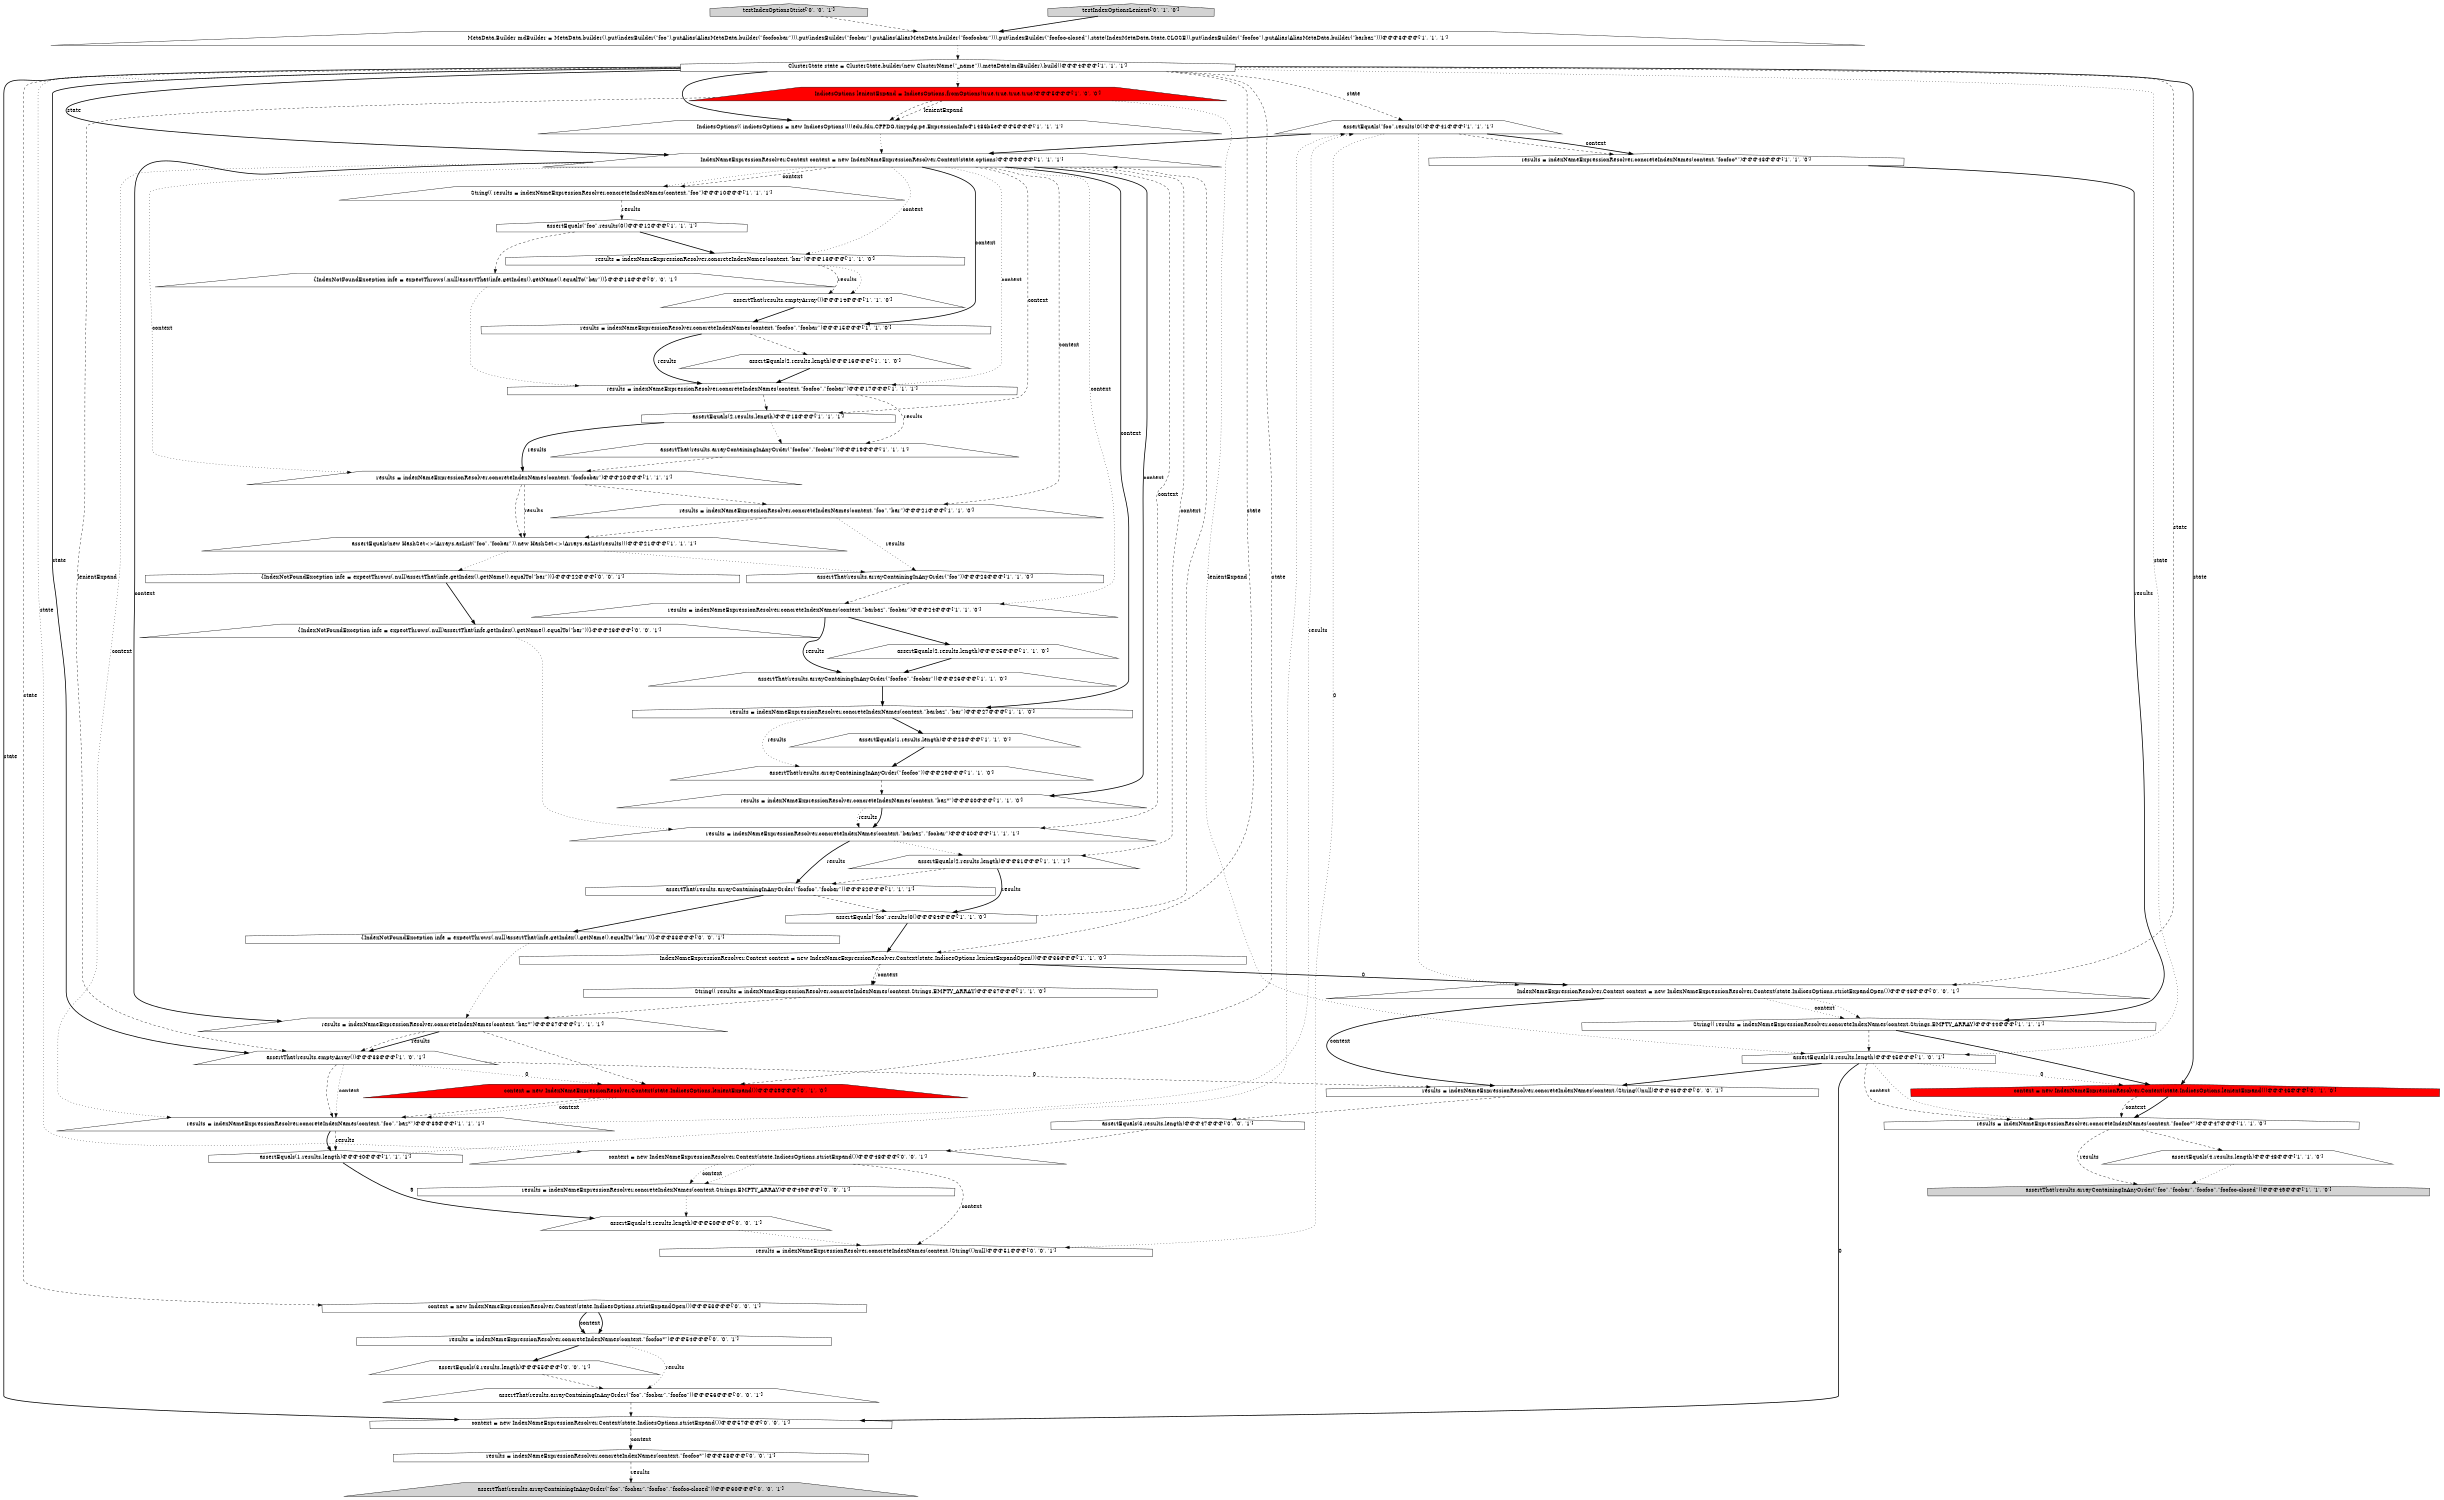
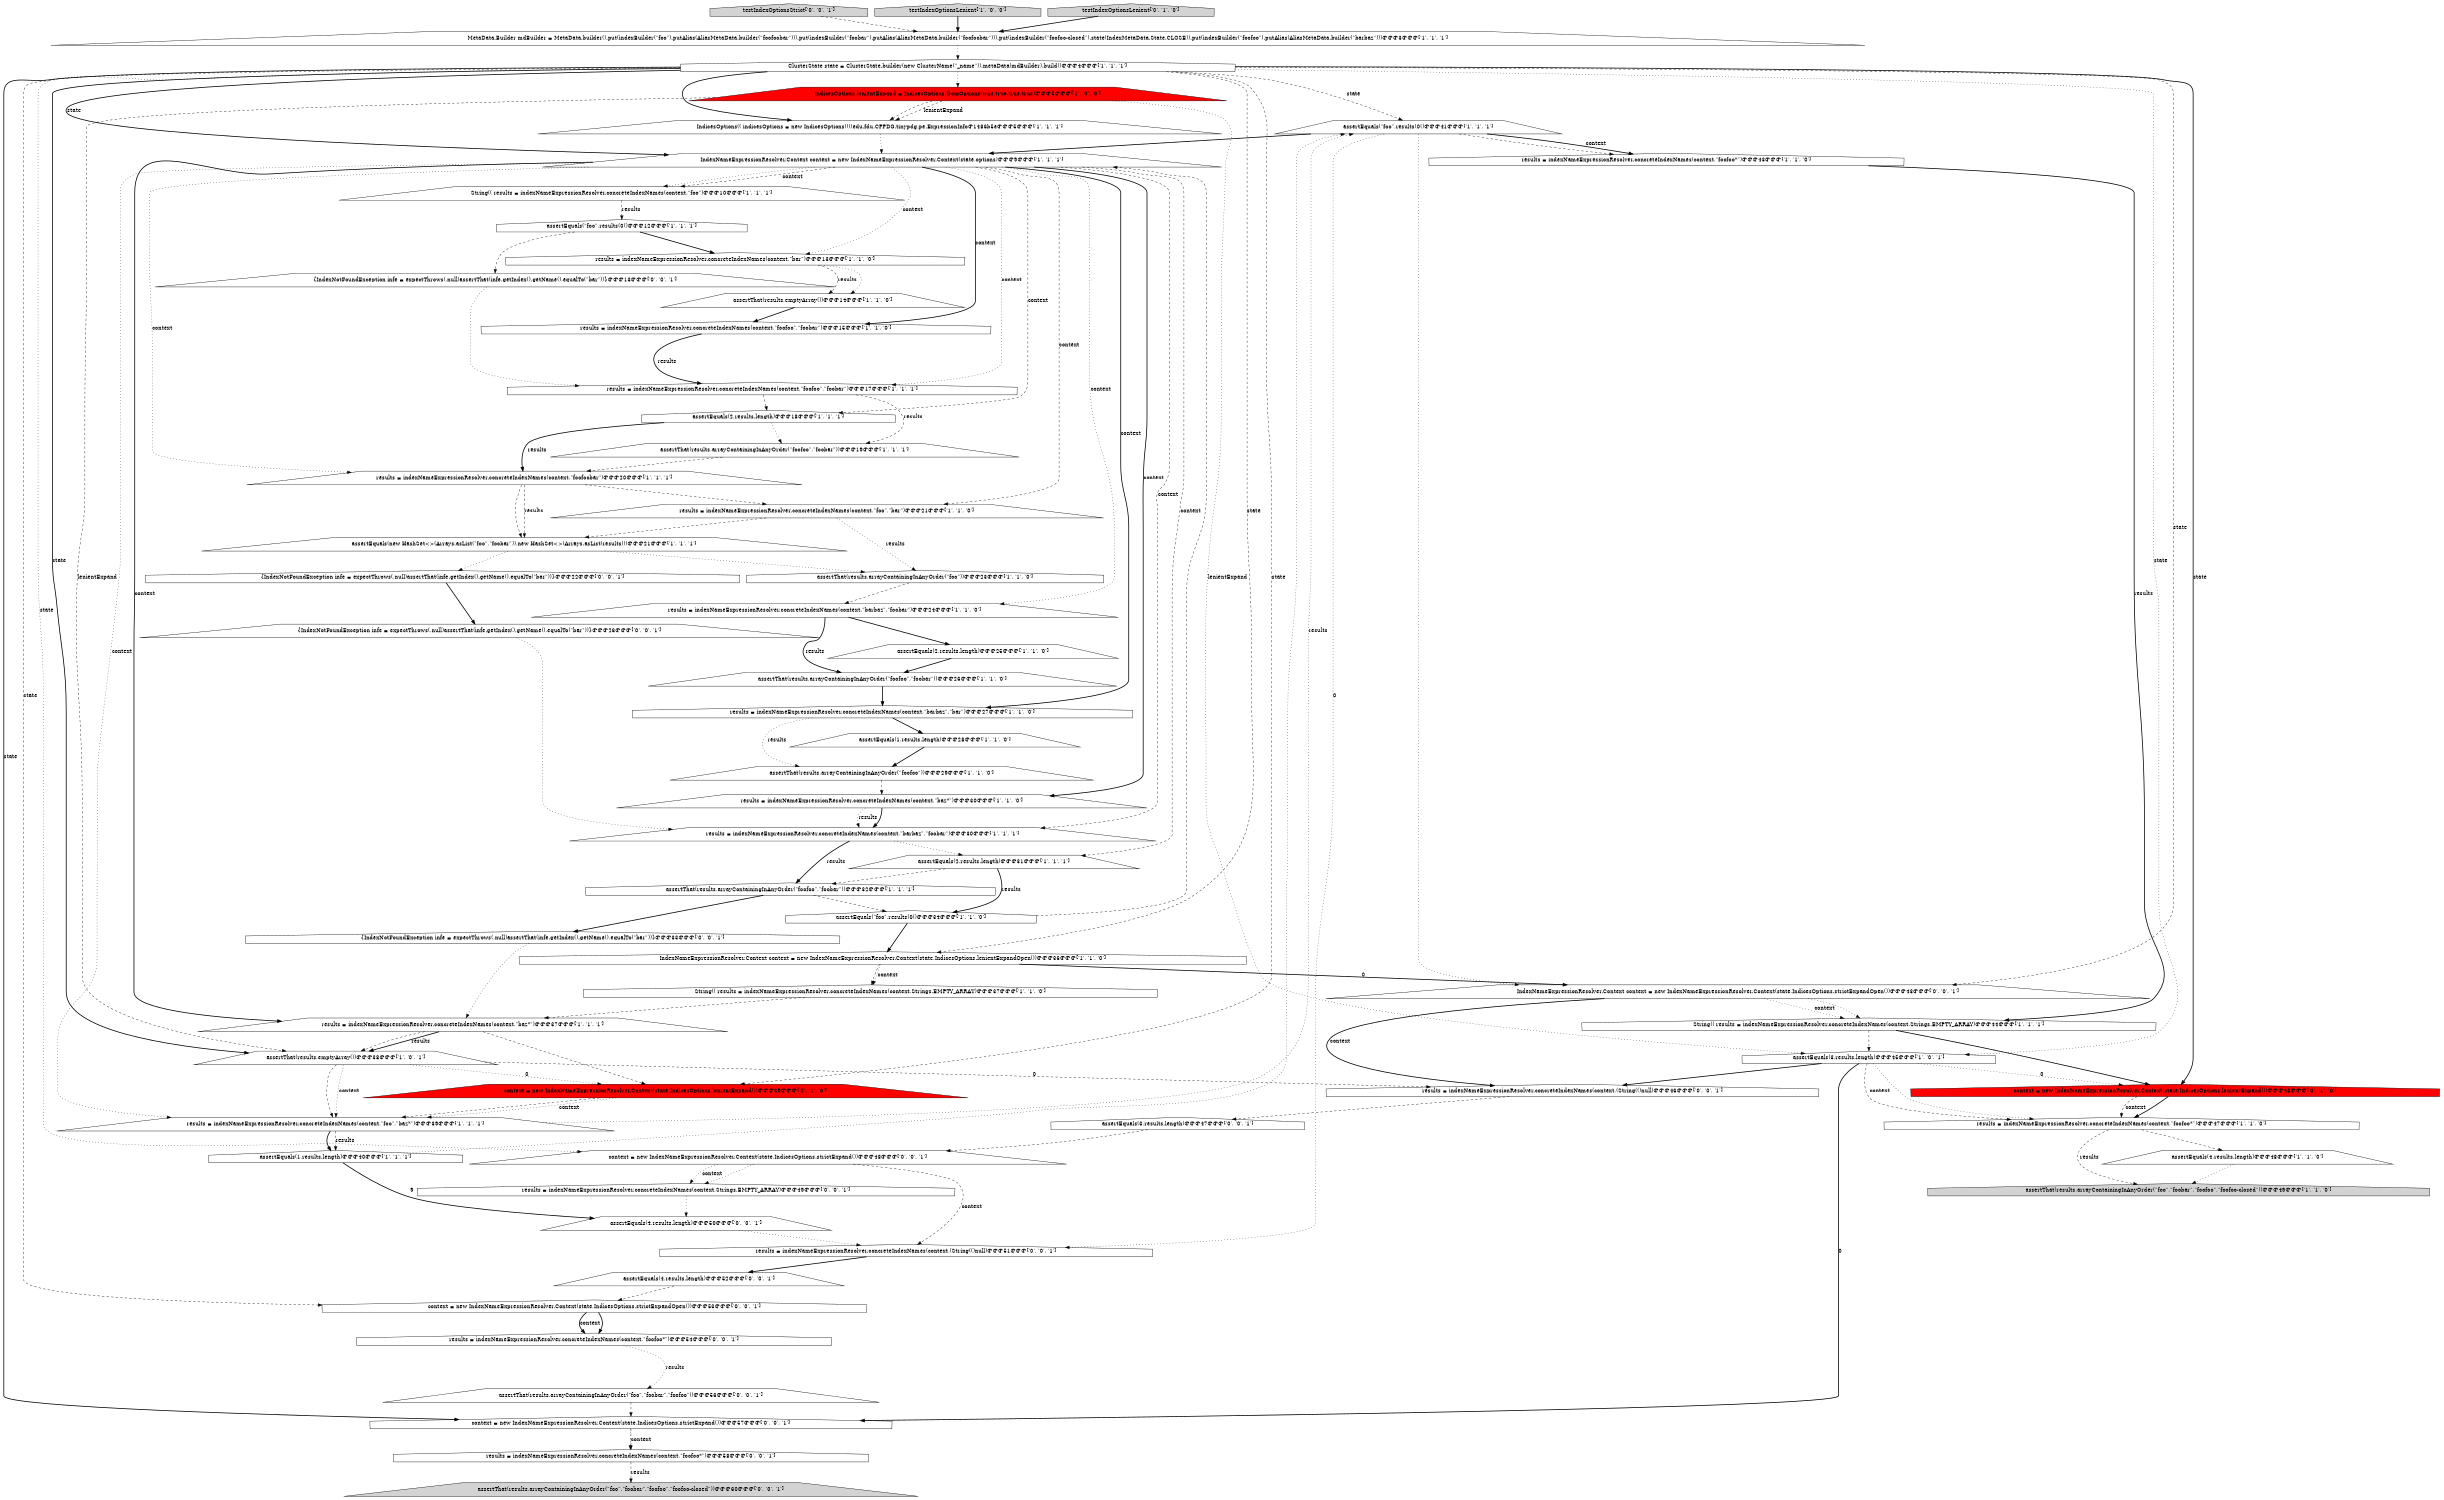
node "testIndexOptionsLenient['1', '0', '0']": added
node "assertEquals(2,results.length)@@@16@@@['1', '1', '0']": removed
node "assertEquals(4,results.length)@@@52@@@['0', '0', '1']": added
node "assertEquals(3,results.length)@@@55@@@['0', '0', '1']": removed
